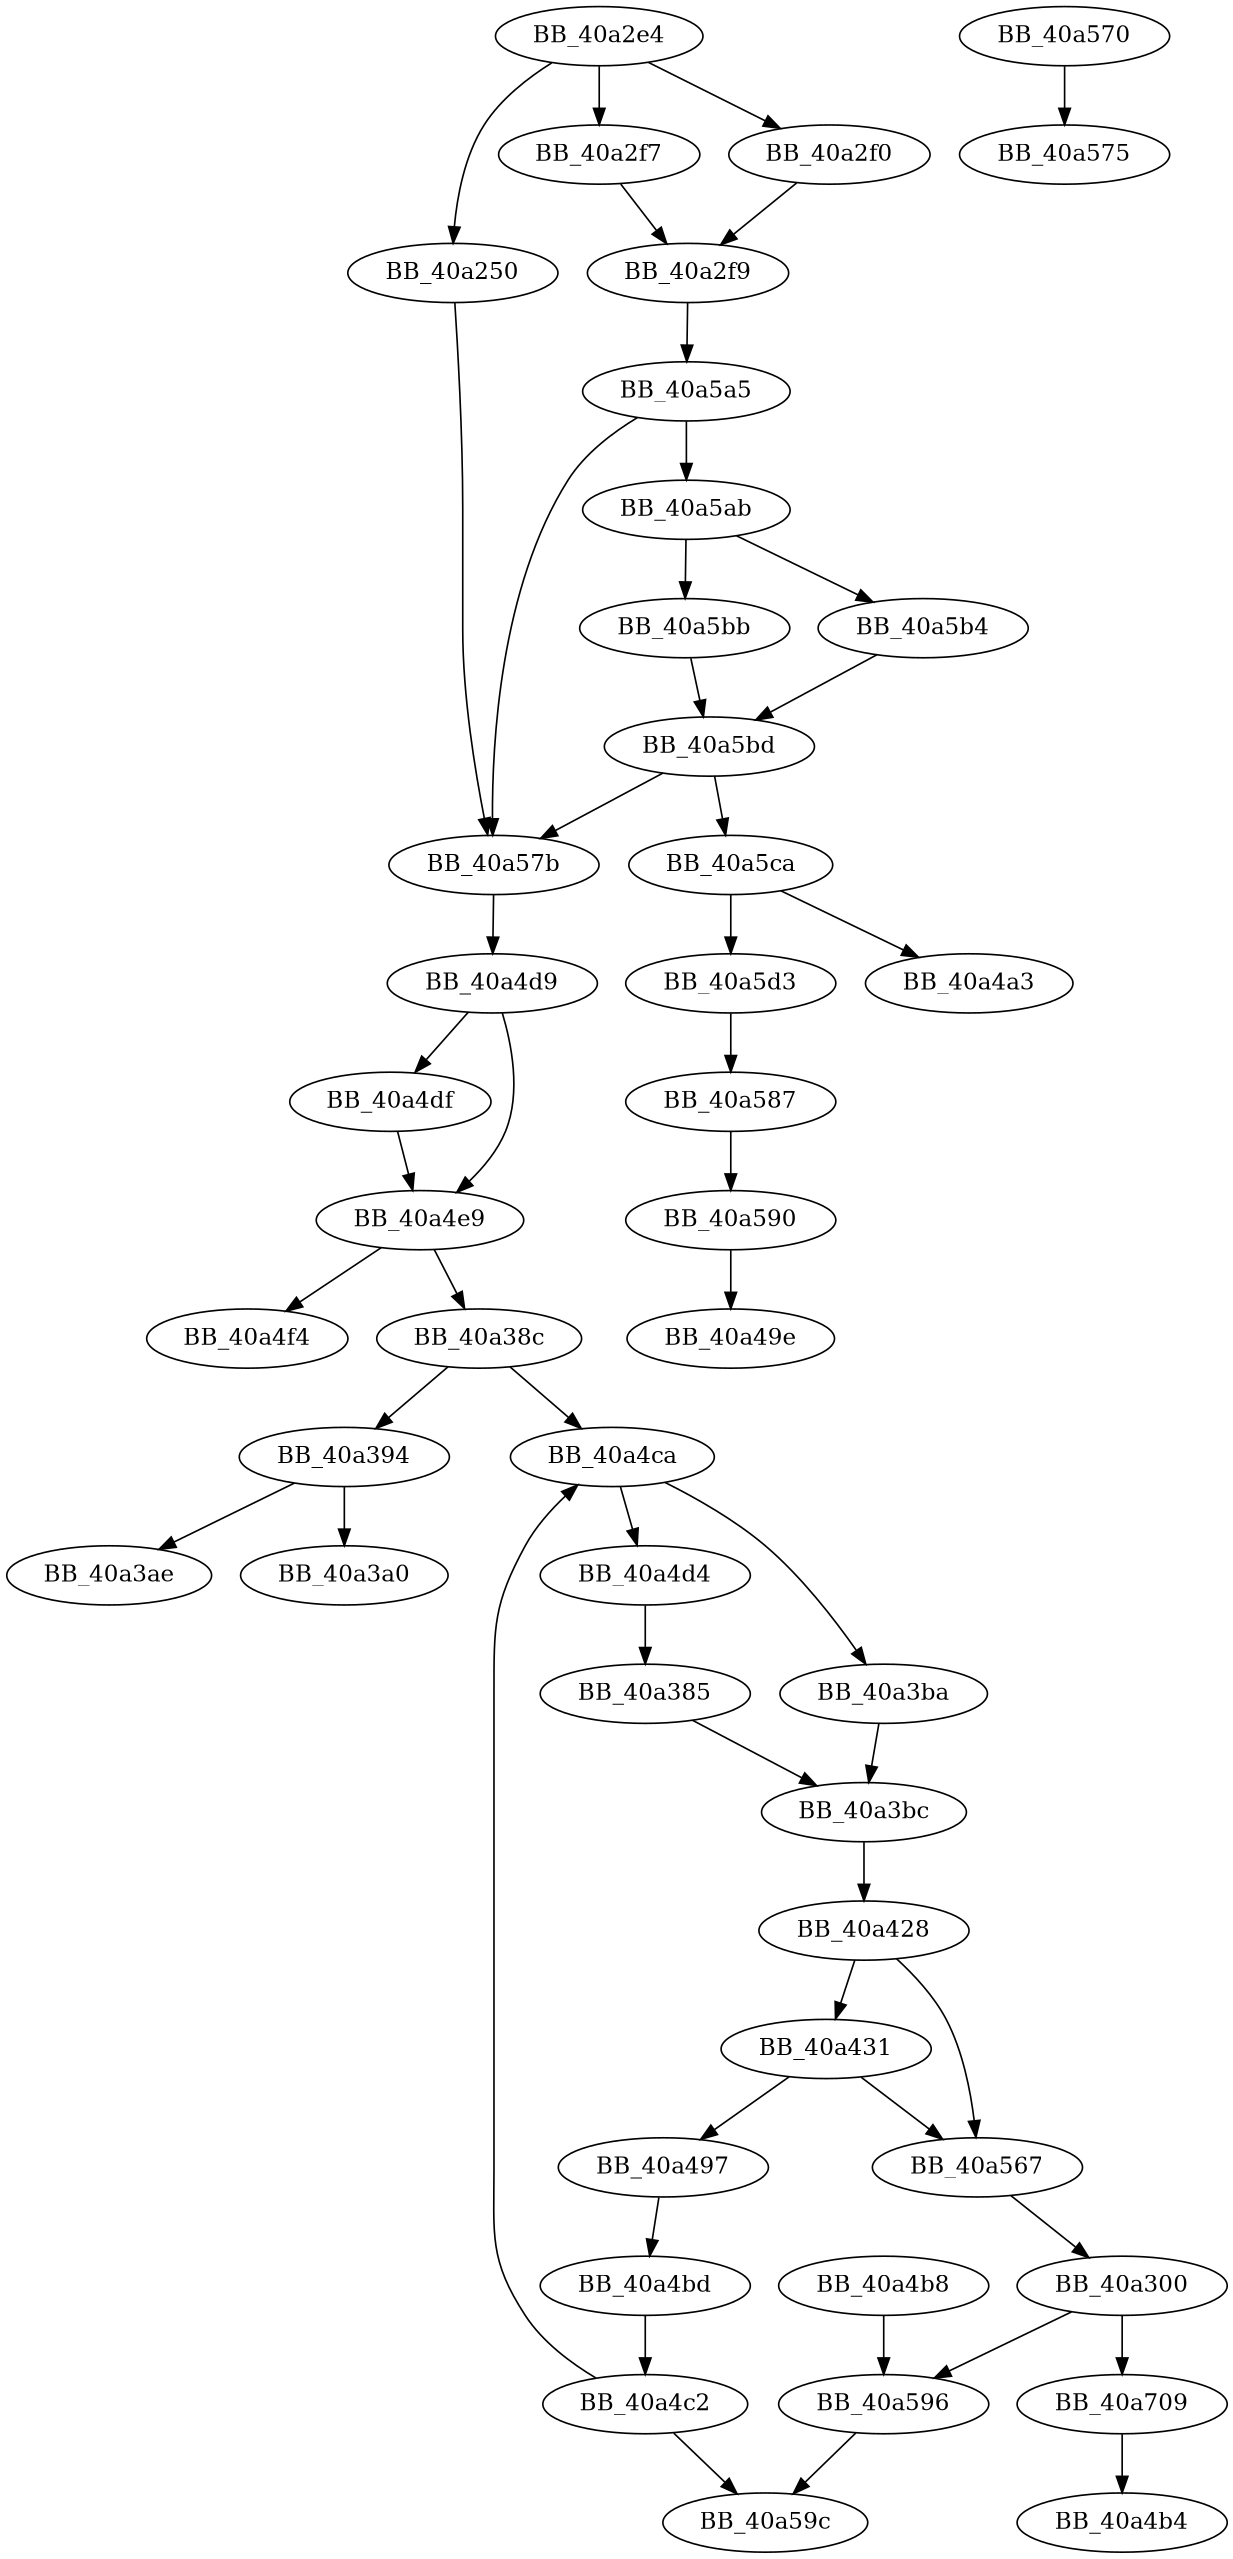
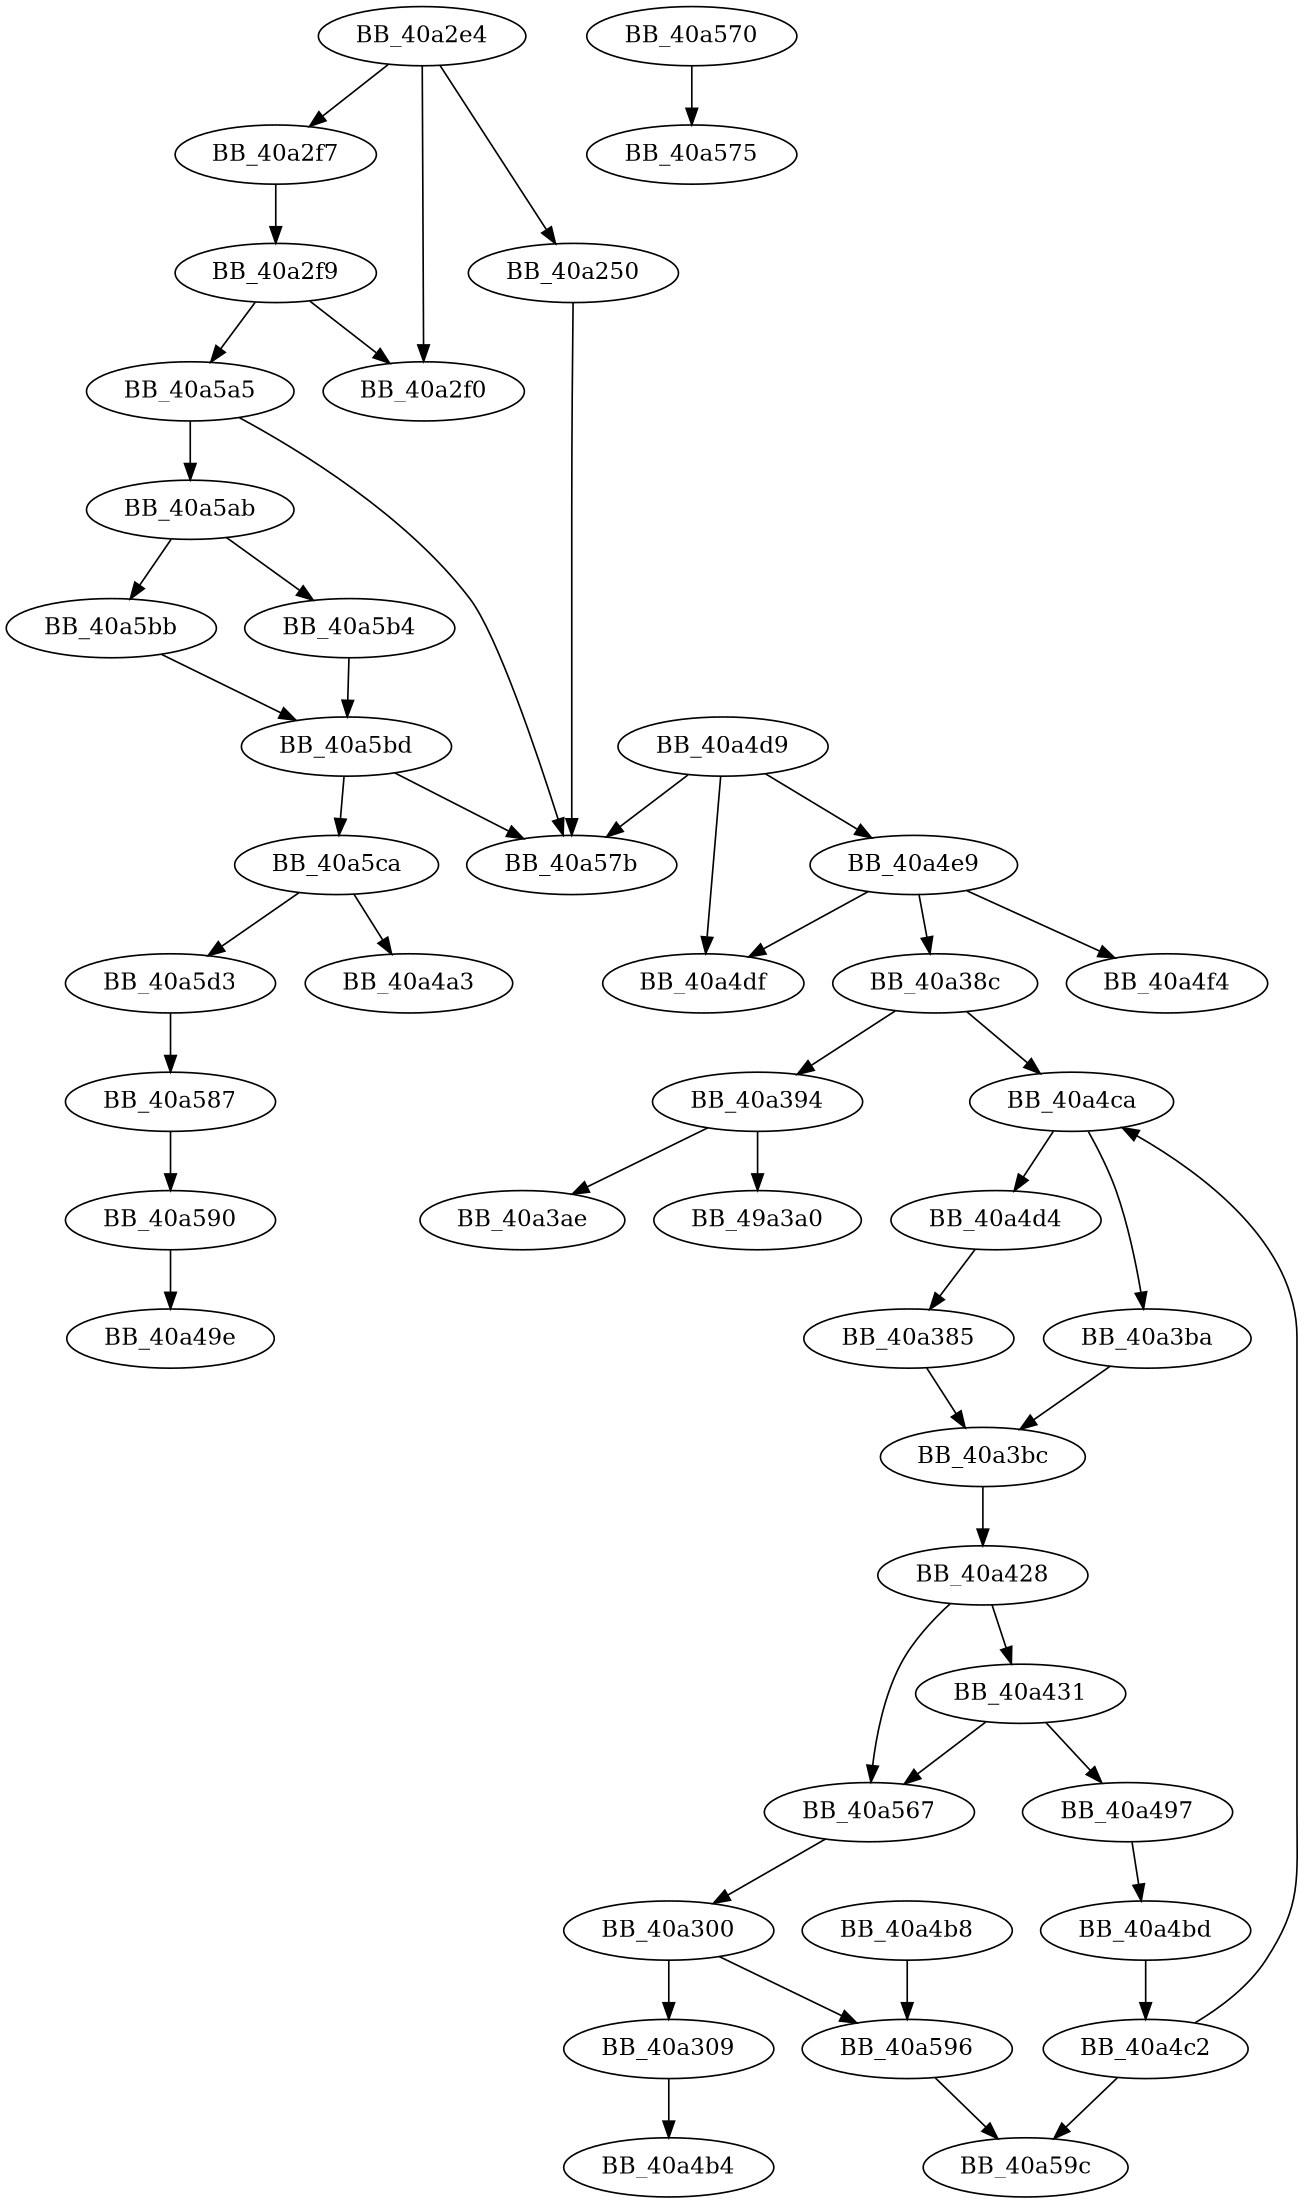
edge "BB_40a2f0" -> "BB_40a2f9": reversed
edge "BB_40a57b" -> "BB_40a4d9": reversed
edge "BB_40a4df" -> "BB_40a4e9": reversed
node "BB_40a3a0": label "BB_40a3a0" -> "BB_49a3a0"
node "BB_40a709": label "BB_40a709" -> "BB_40a309"
